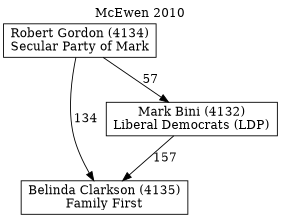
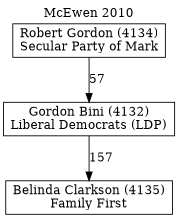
edge "Robert Gordon (4134) Secular Party of Mark" -> "Belinda Clarkson (4135) Family First": removed, label "134"
node "Mark Bini (4132) Liberal Democrats (LDP)": label "Mark Bini (4132) Liberal Democrats (LDP)" -> "Gordon Bini (4132) Liberal Democrats (LDP)"
